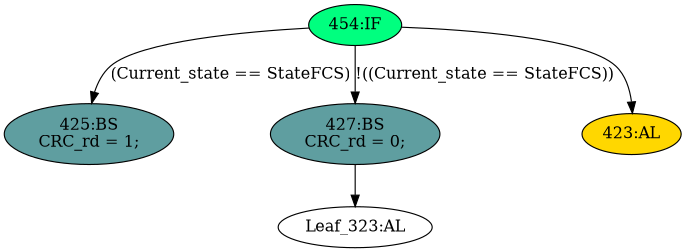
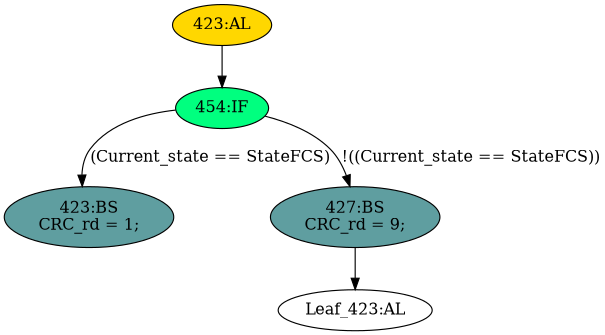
edge "454:IF" -> "423:AL": reversed
node "425:BS CRC_rd = 1;": label "425:BS CRC_rd = 1;" -> "423:BS CRC_rd = 1;"
node "427:BS CRC_rd = 0;": label "427:BS CRC_rd = 0;" -> "427:BS CRC_rd = 9;"
node "Leaf_323:AL": label "Leaf_323:AL" -> "Leaf_423:AL"
